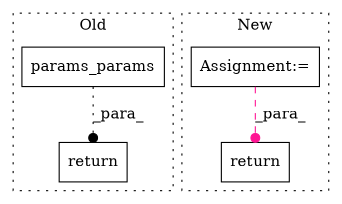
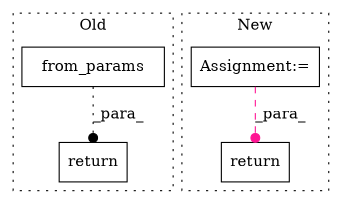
node "params_params": label "params_params" -> "from_params"
